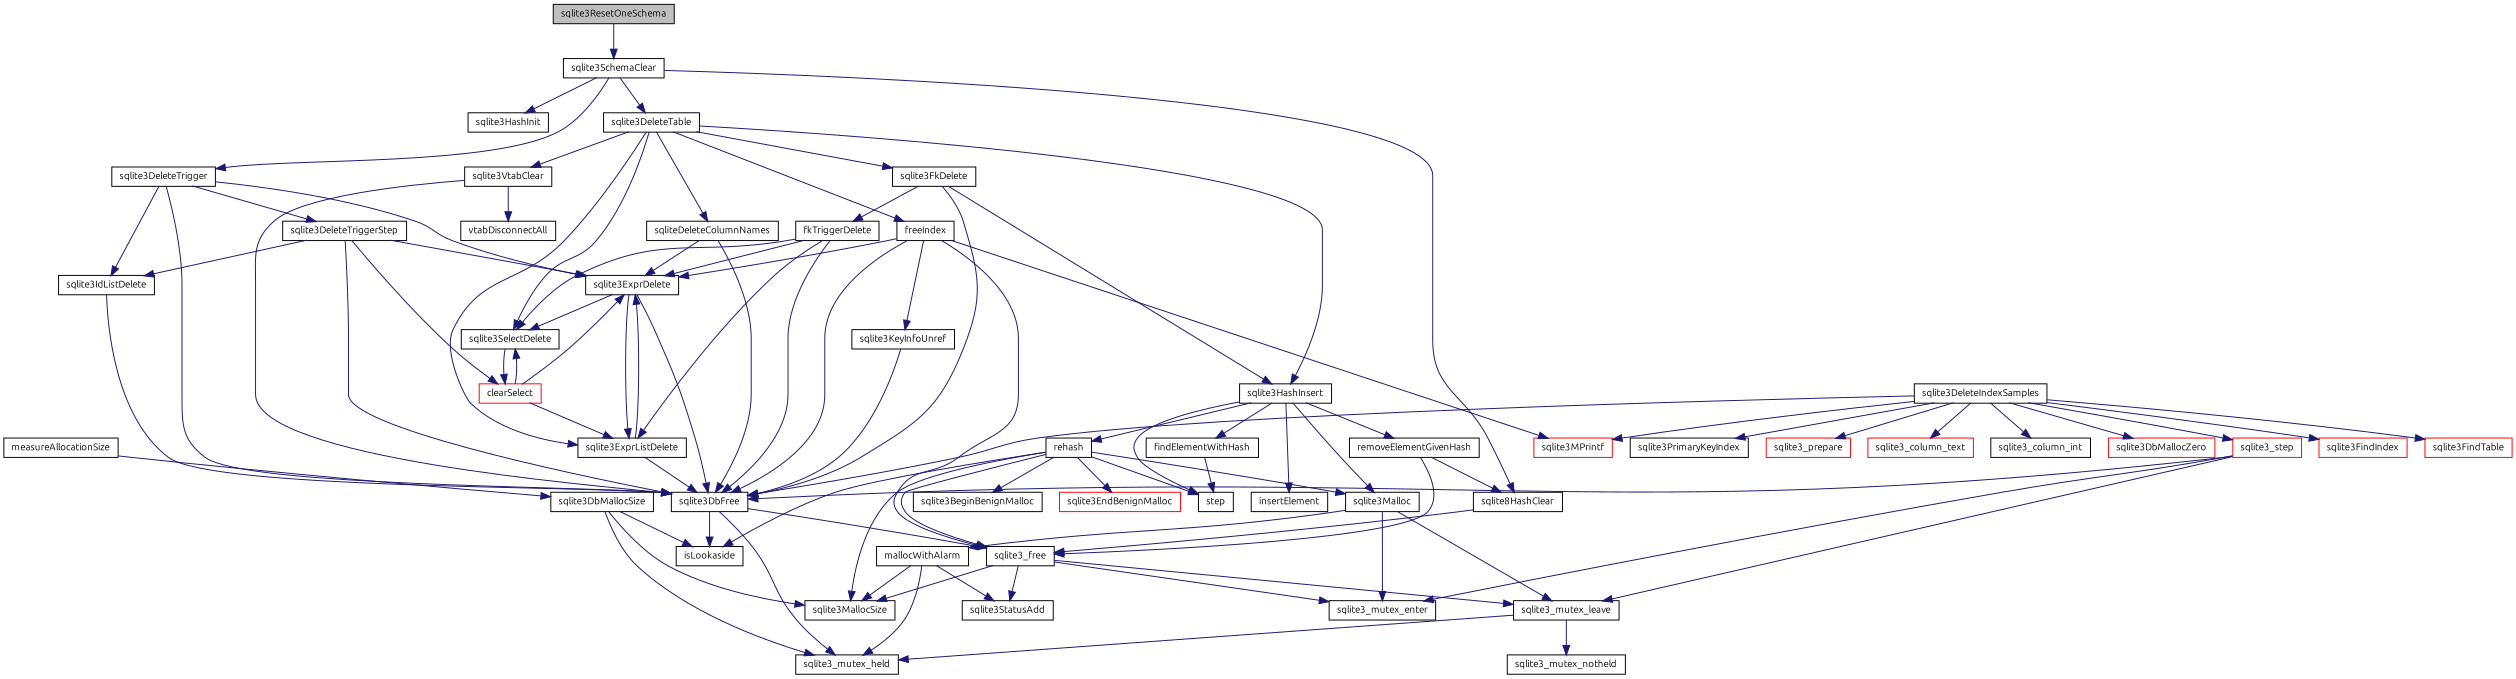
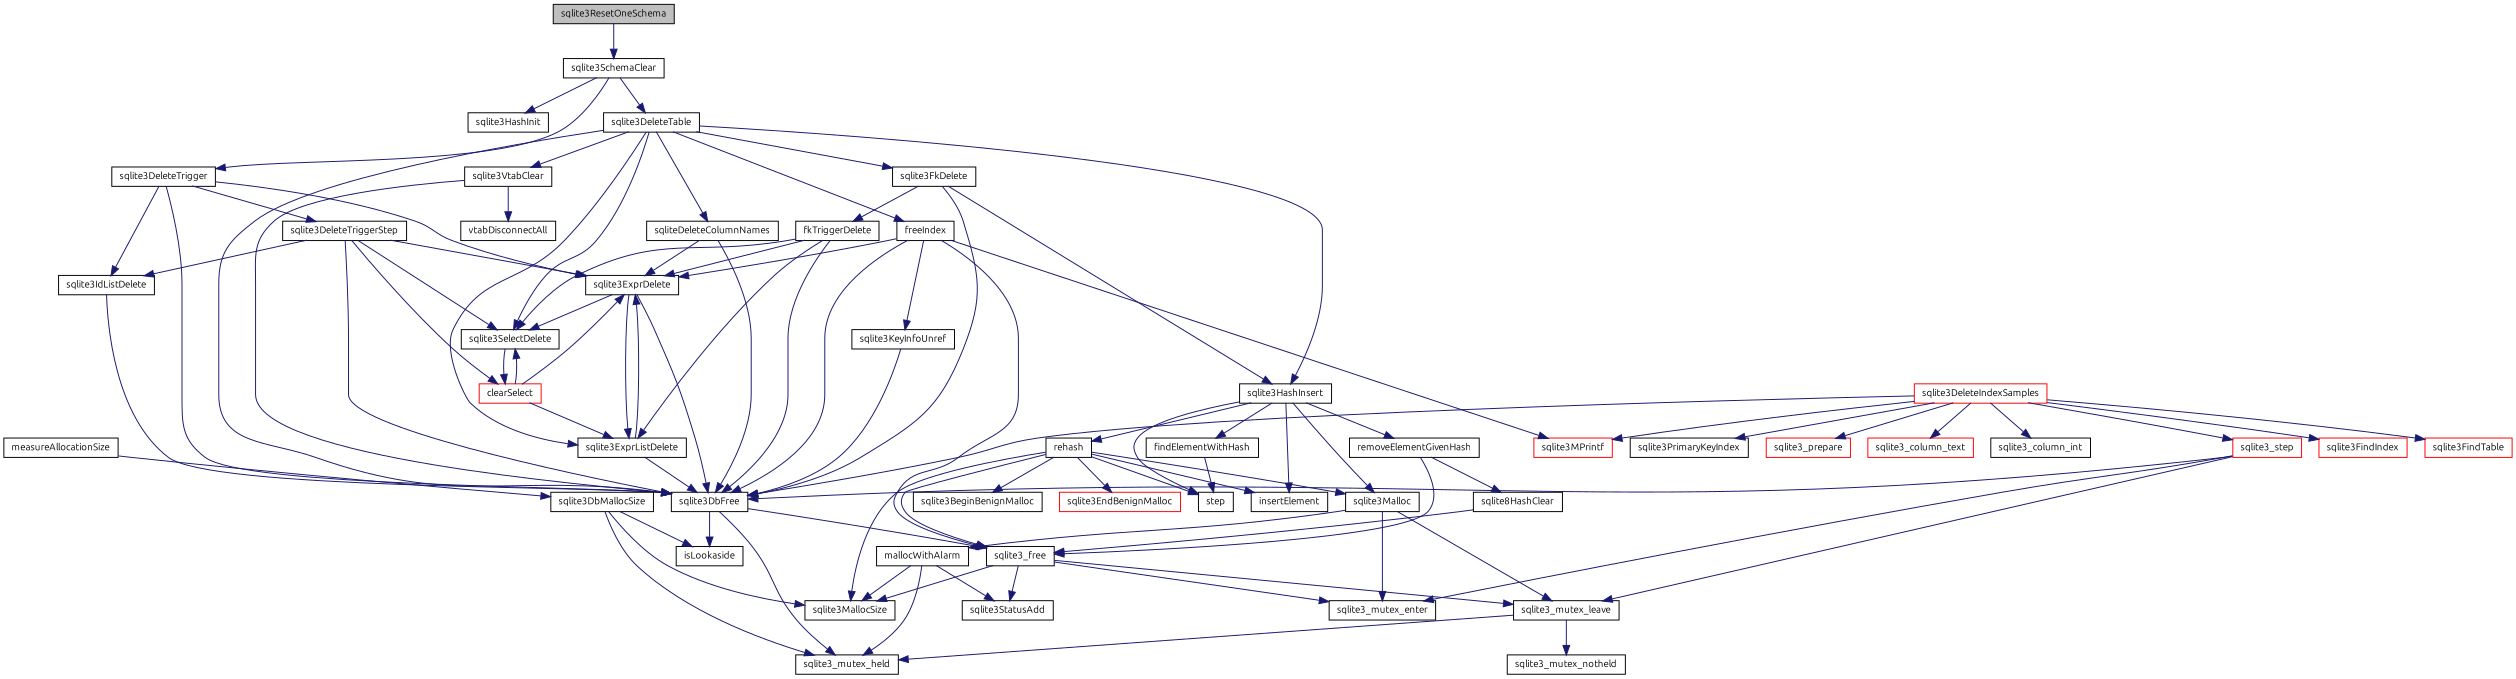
edge "sqlite3SchemaClear" -> "sqlite8HashClear": removed
edge "sqlite3DeleteTriggerStep" -> "sqlite3SelectDelete": added
edge "sqlite3DeleteTable" -> "sqlite3DbFree": added
node "sqlite3DeleteIndexSamples": color black -> red
node "sqlite3DbMallocZero": removed
edge "rehash" -> "isLookaside": now "rehash" -> "insertElement"
